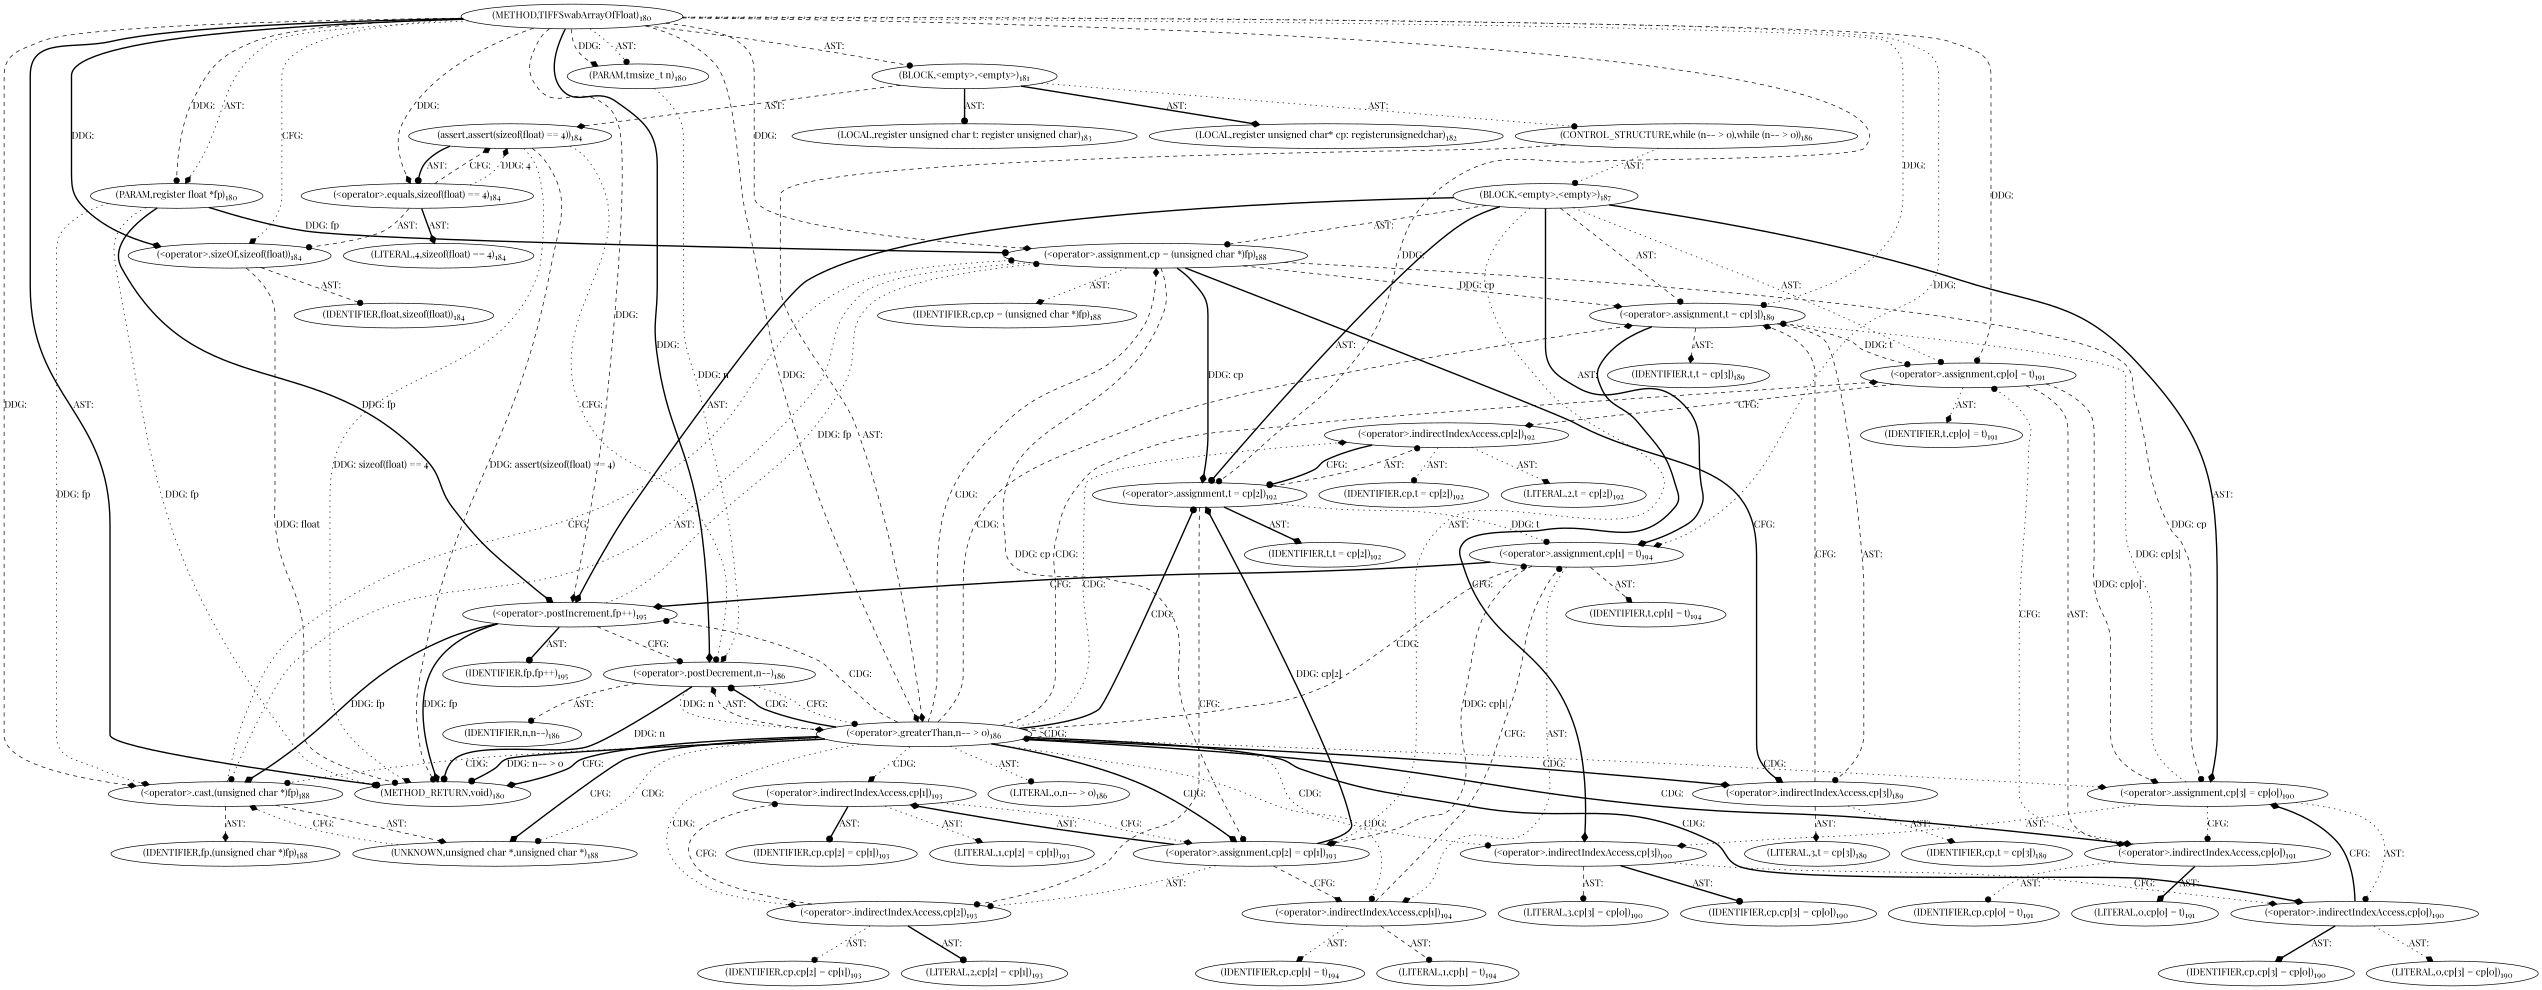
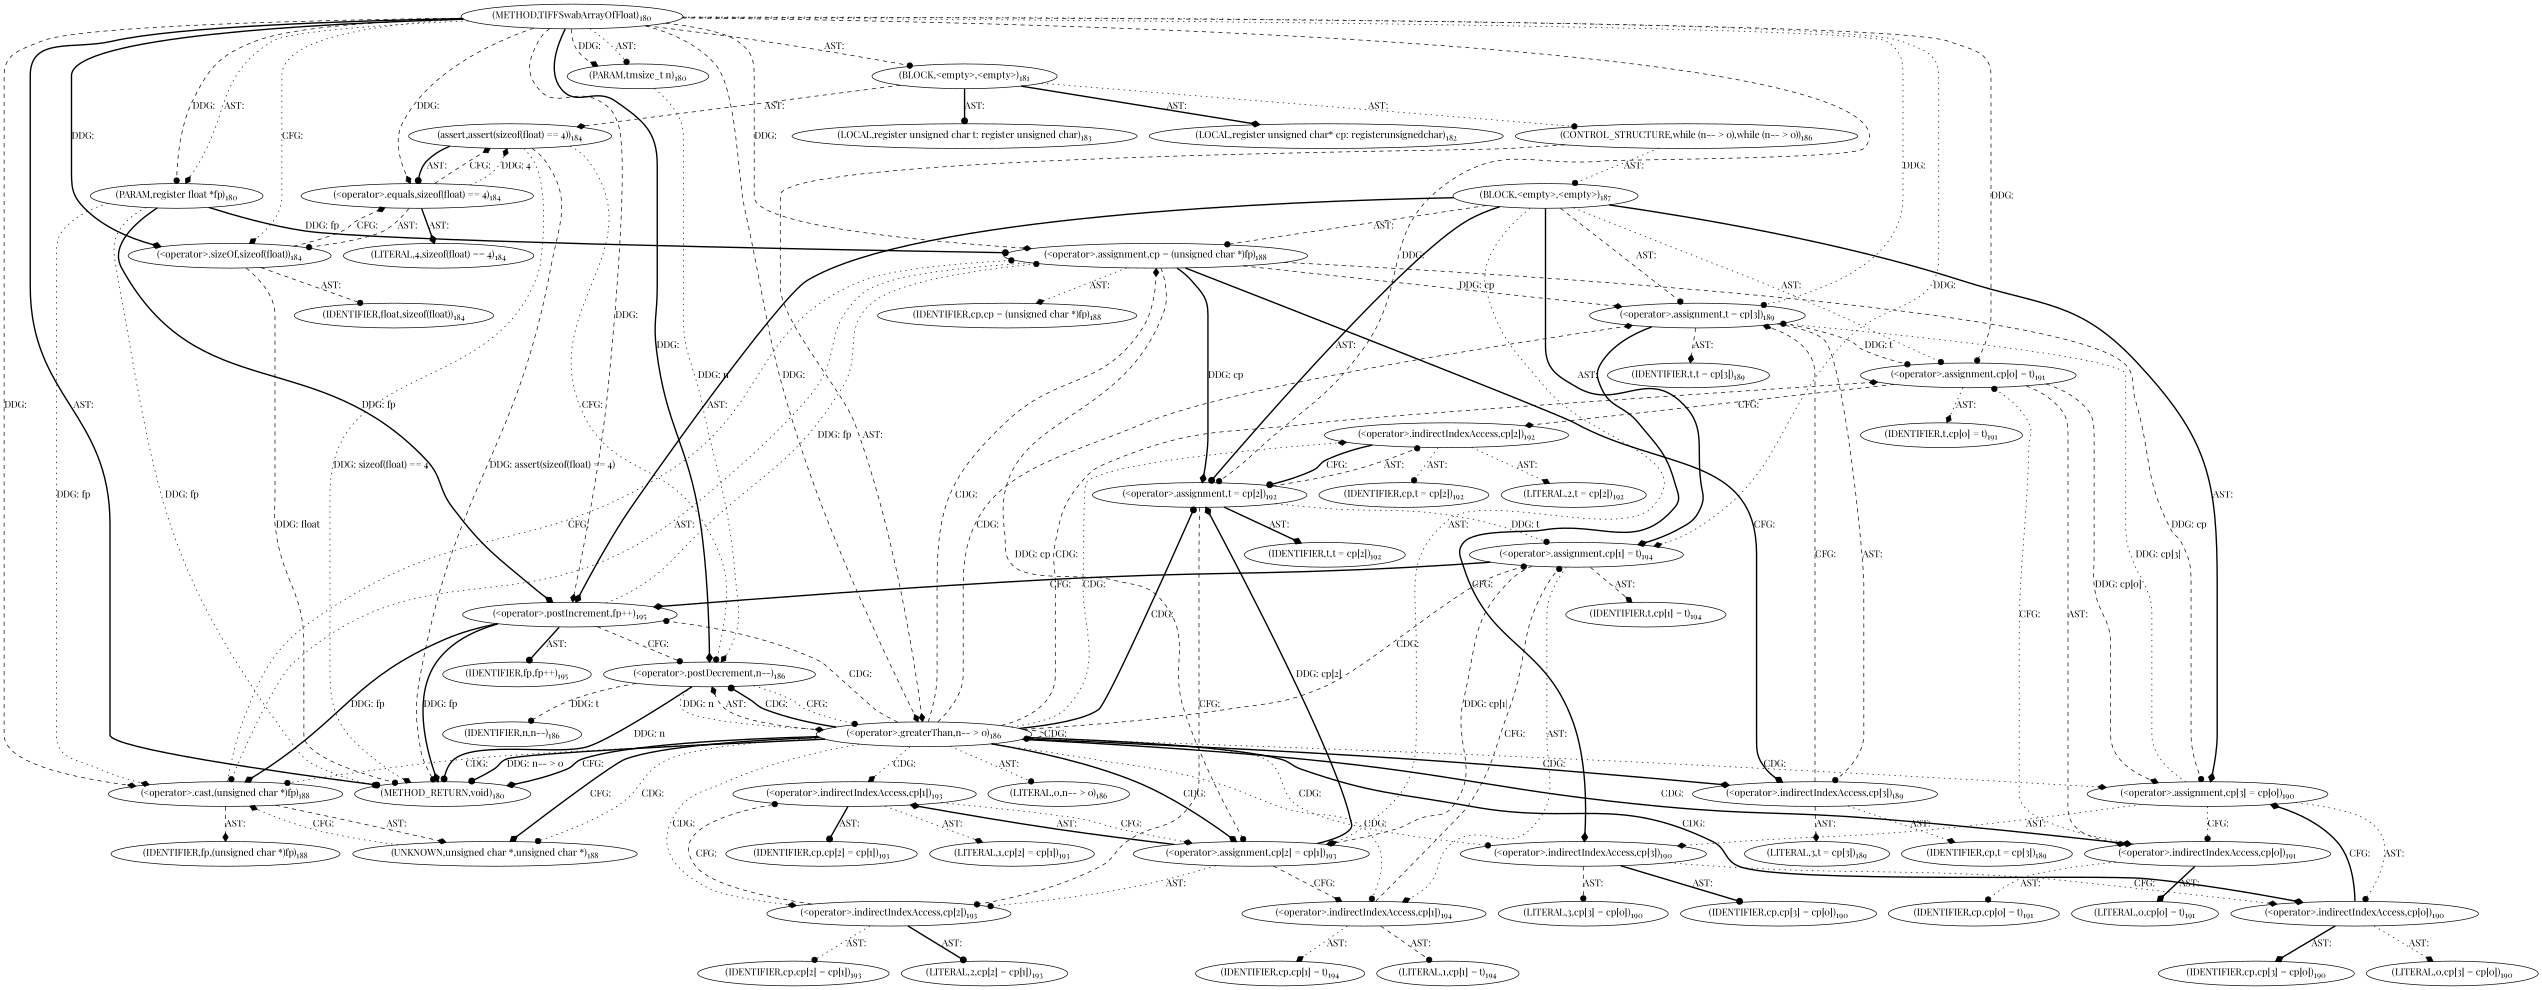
edge "(<operator>.sizeOf,sizeof(float))" -> "(<operator>.equals,sizeof(float) == 4)": added, label "CFG:"
edge "(<operator>.postDecrement,n--)" -> "(IDENTIFIER,n,n--)": label "AST: " -> "DDG: t"
